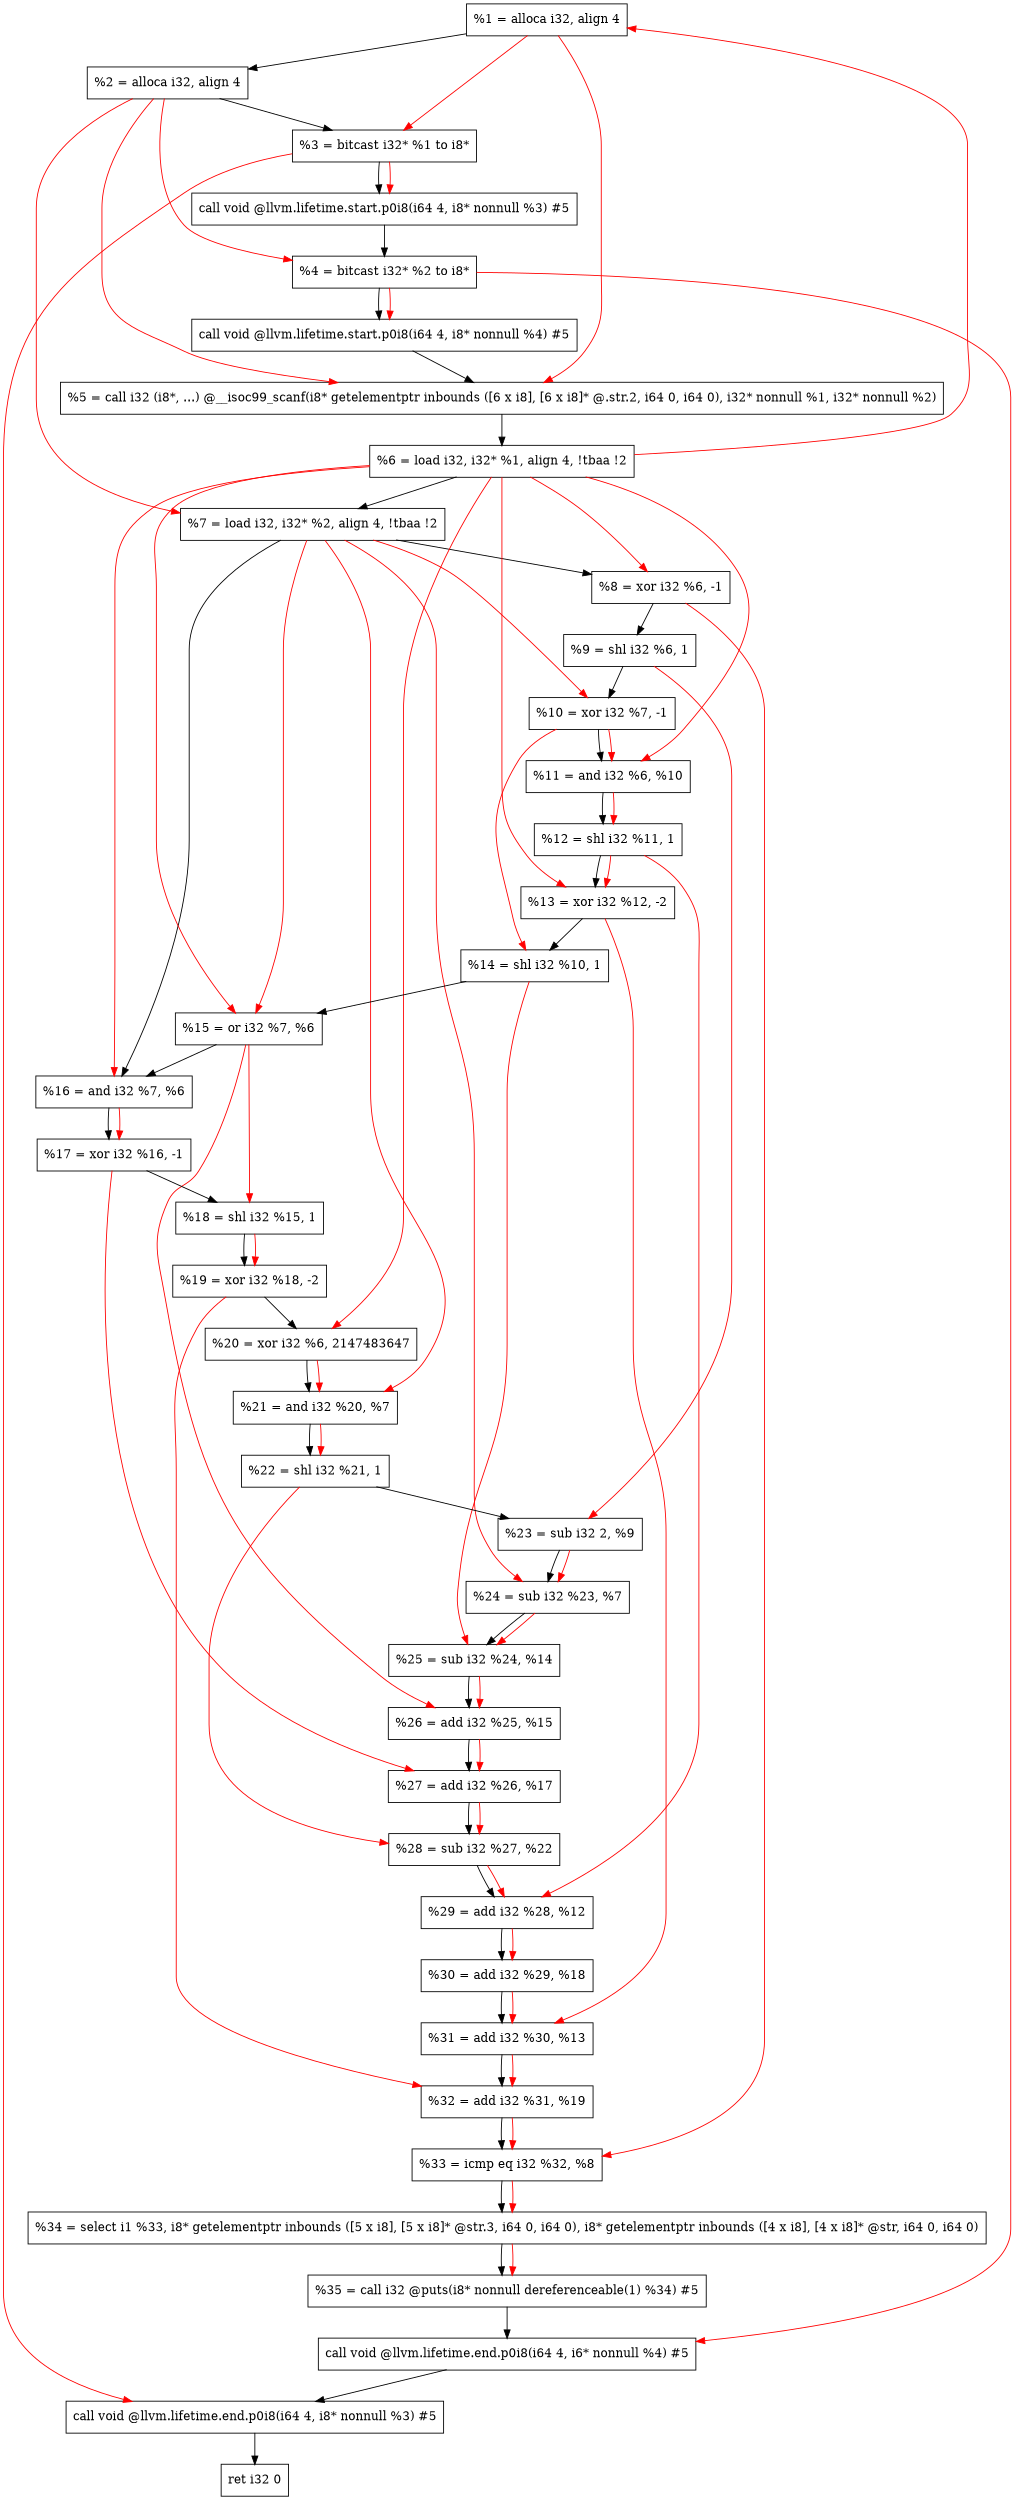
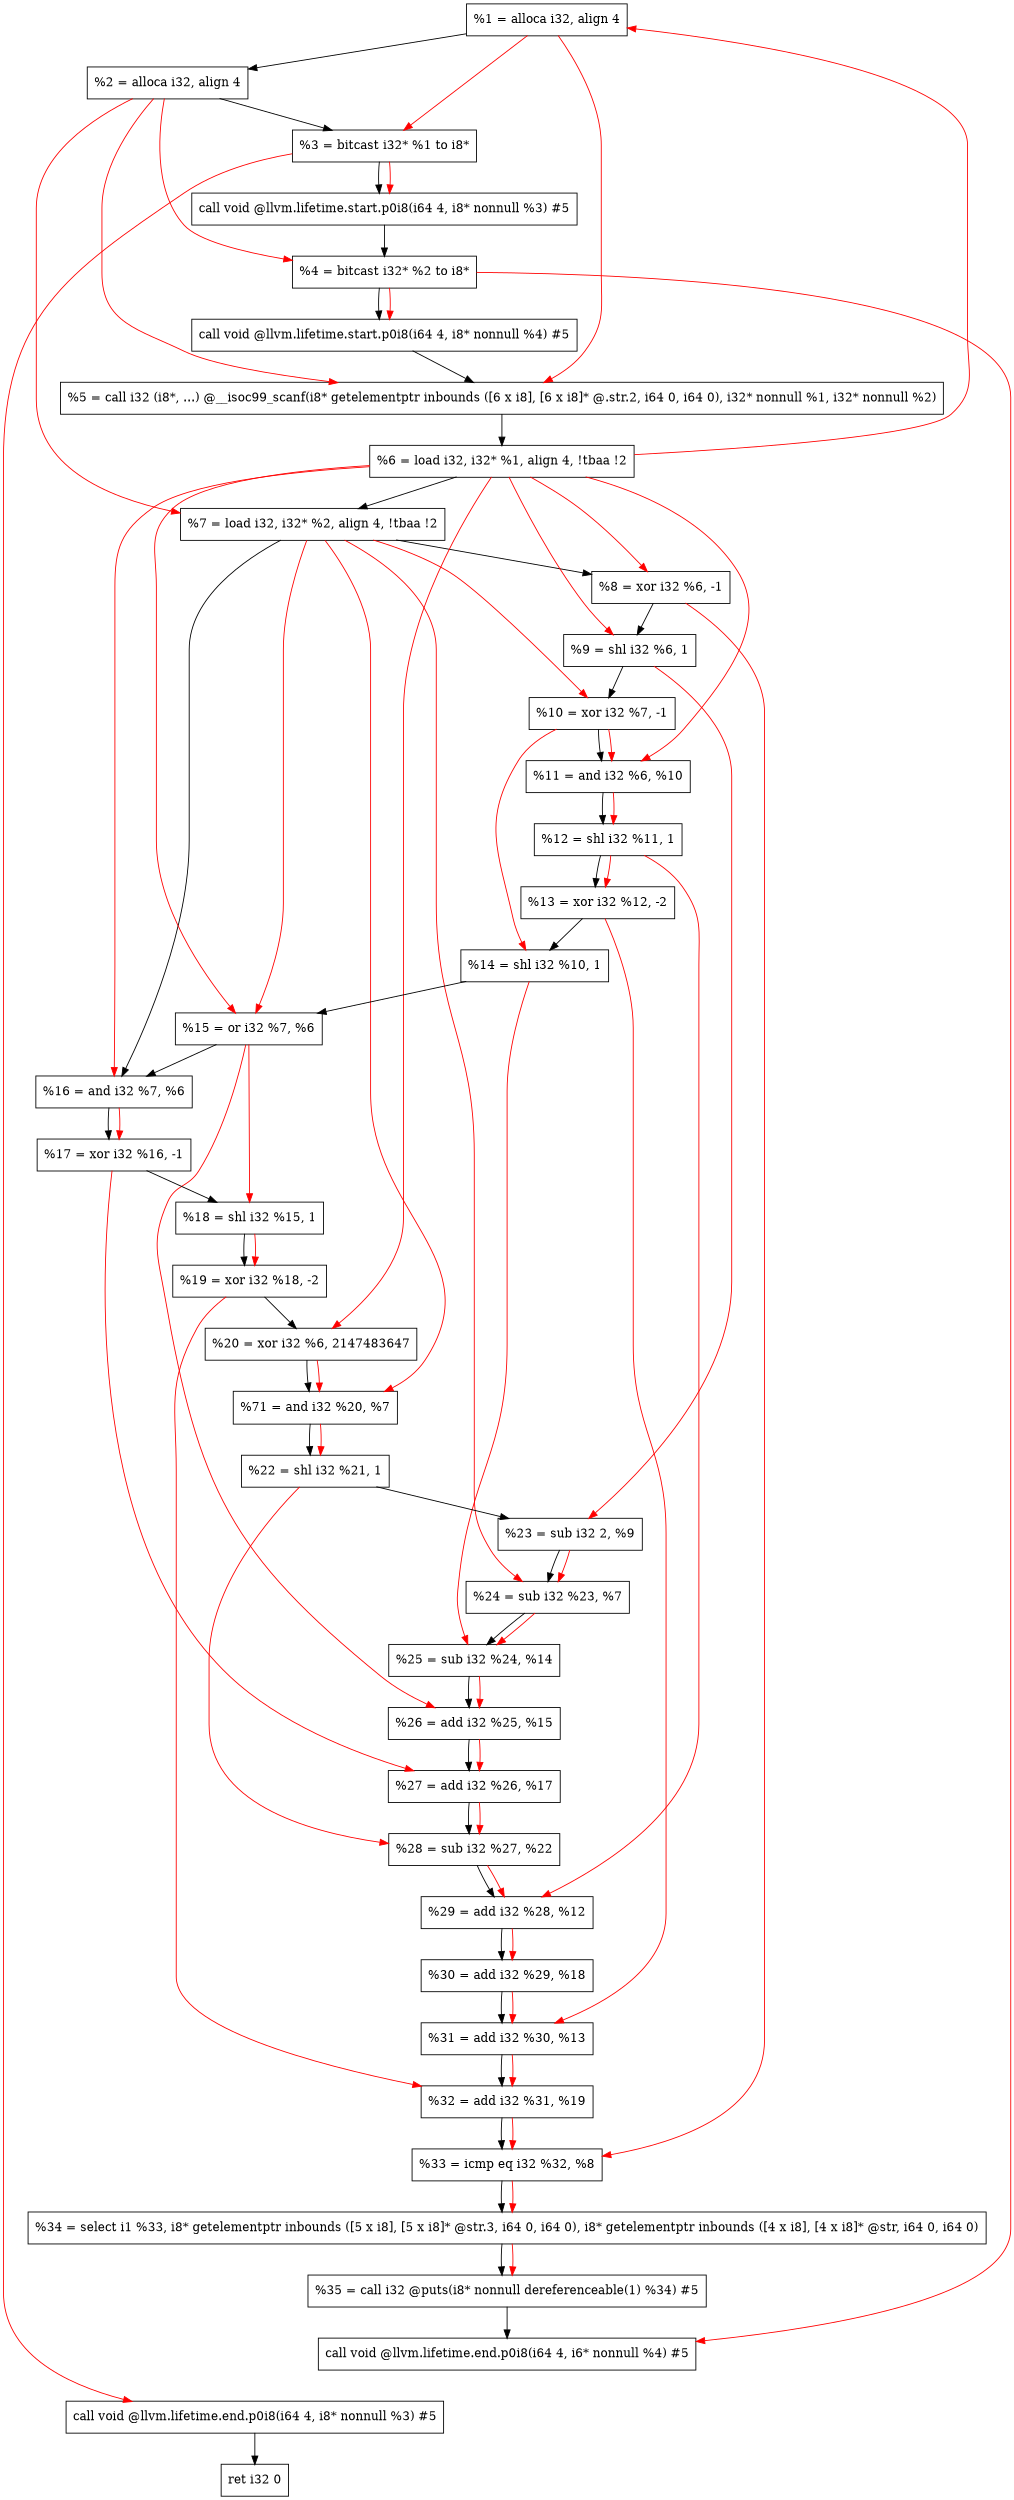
edge "%6 = load i32, i32* %1, align 4, !tbaa !2" -> "%13 = xor i32 %12, -2": now "%6 = load i32, i32* %1, align 4, !tbaa !2" -> "%9 = shl i32 %6, 1"
node "%21 = and i32 %20, %7": label "%21 = and i32 %20, %7" -> "%71 = and i32 %20, %7"
edge "call void @llvm.lifetime.end.p0i8(i64 4, i6* nonnull %4) #5" -> "call void @llvm.lifetime.end.p0i8(i64 4, i8* nonnull %3) #5": removed
